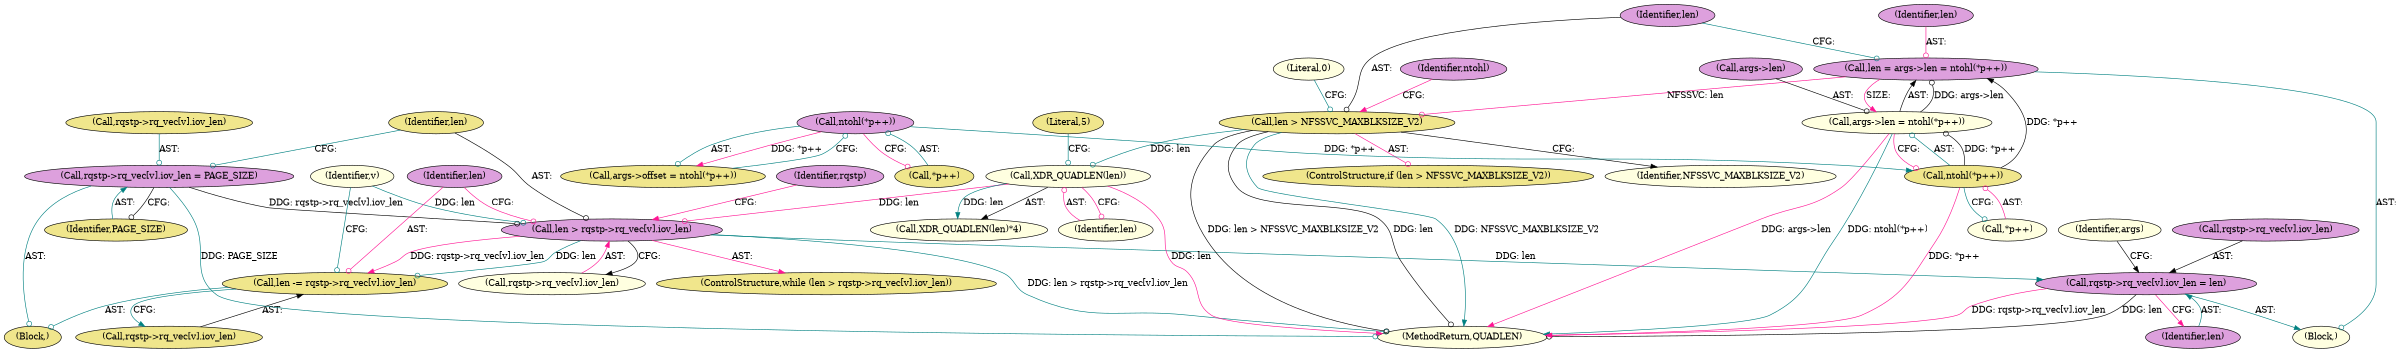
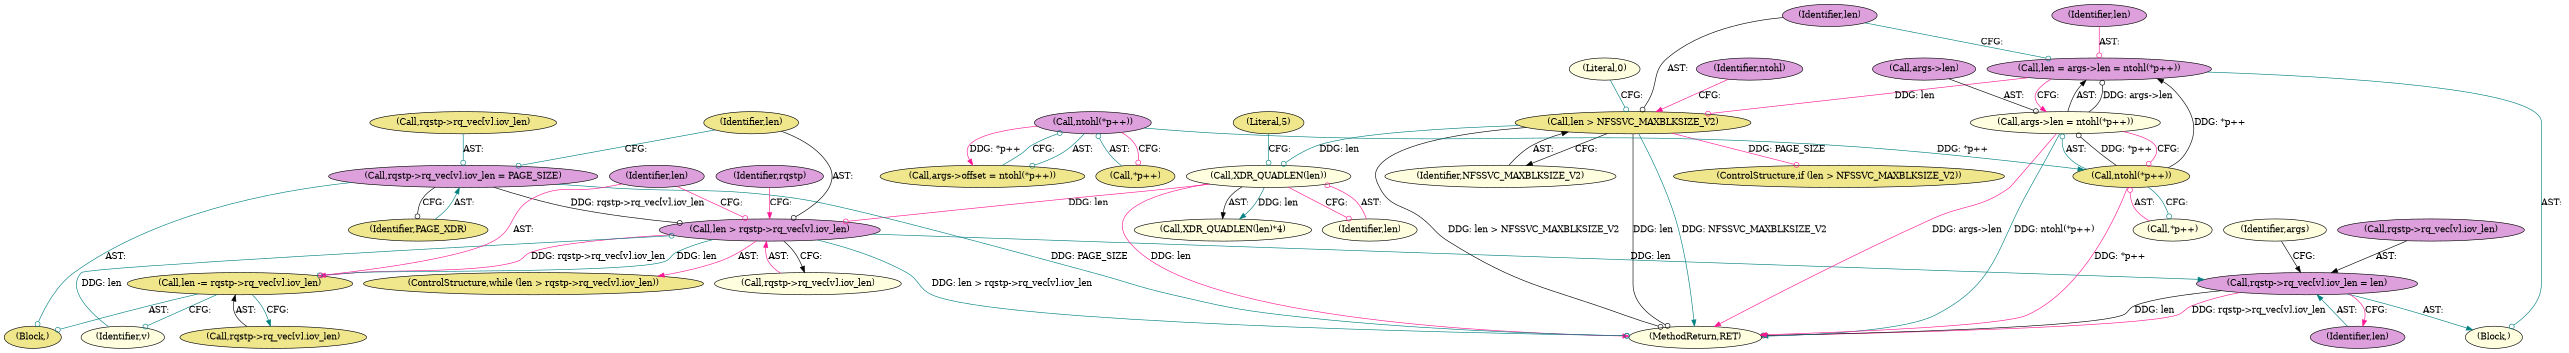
edge "(Call,len = args->len = ntohl(*p++))" -> "(Call,len > NFSSVC_MAXBLKSIZE_V2)": label "NFSSVC: len" -> "DDG: len"
edge "(Call,len = args->len = ntohl(*p++))" -> "(Call,args->len = ntohl(*p++))": label "SIZE: " -> "CFG: "
edge "(Identifier,NFSSVC_MAXBLKSIZE_V2)" -> "(Call,len > NFSSVC_MAXBLKSIZE_V2)": added, label "AST:"
edge "(Call,len > NFSSVC_MAXBLKSIZE_V2)" -> "(ControlStructure,if (len > NFSSVC_MAXBLKSIZE_V2))": label "AST: " -> "DDG: PAGE_SIZE"
edge "(Identifier,v)" -> "(Call,len -= rqstp->rq_vec[v].iov_len)": reversed
node "(Identifier,PAGE_SIZE)": label "(Identifier,PAGE_SIZE)" -> "(Identifier,PAGE_XDR)"
node "(MethodReturn,QUADLEN)": label "(MethodReturn,QUADLEN)" -> "(MethodReturn,RET)"
